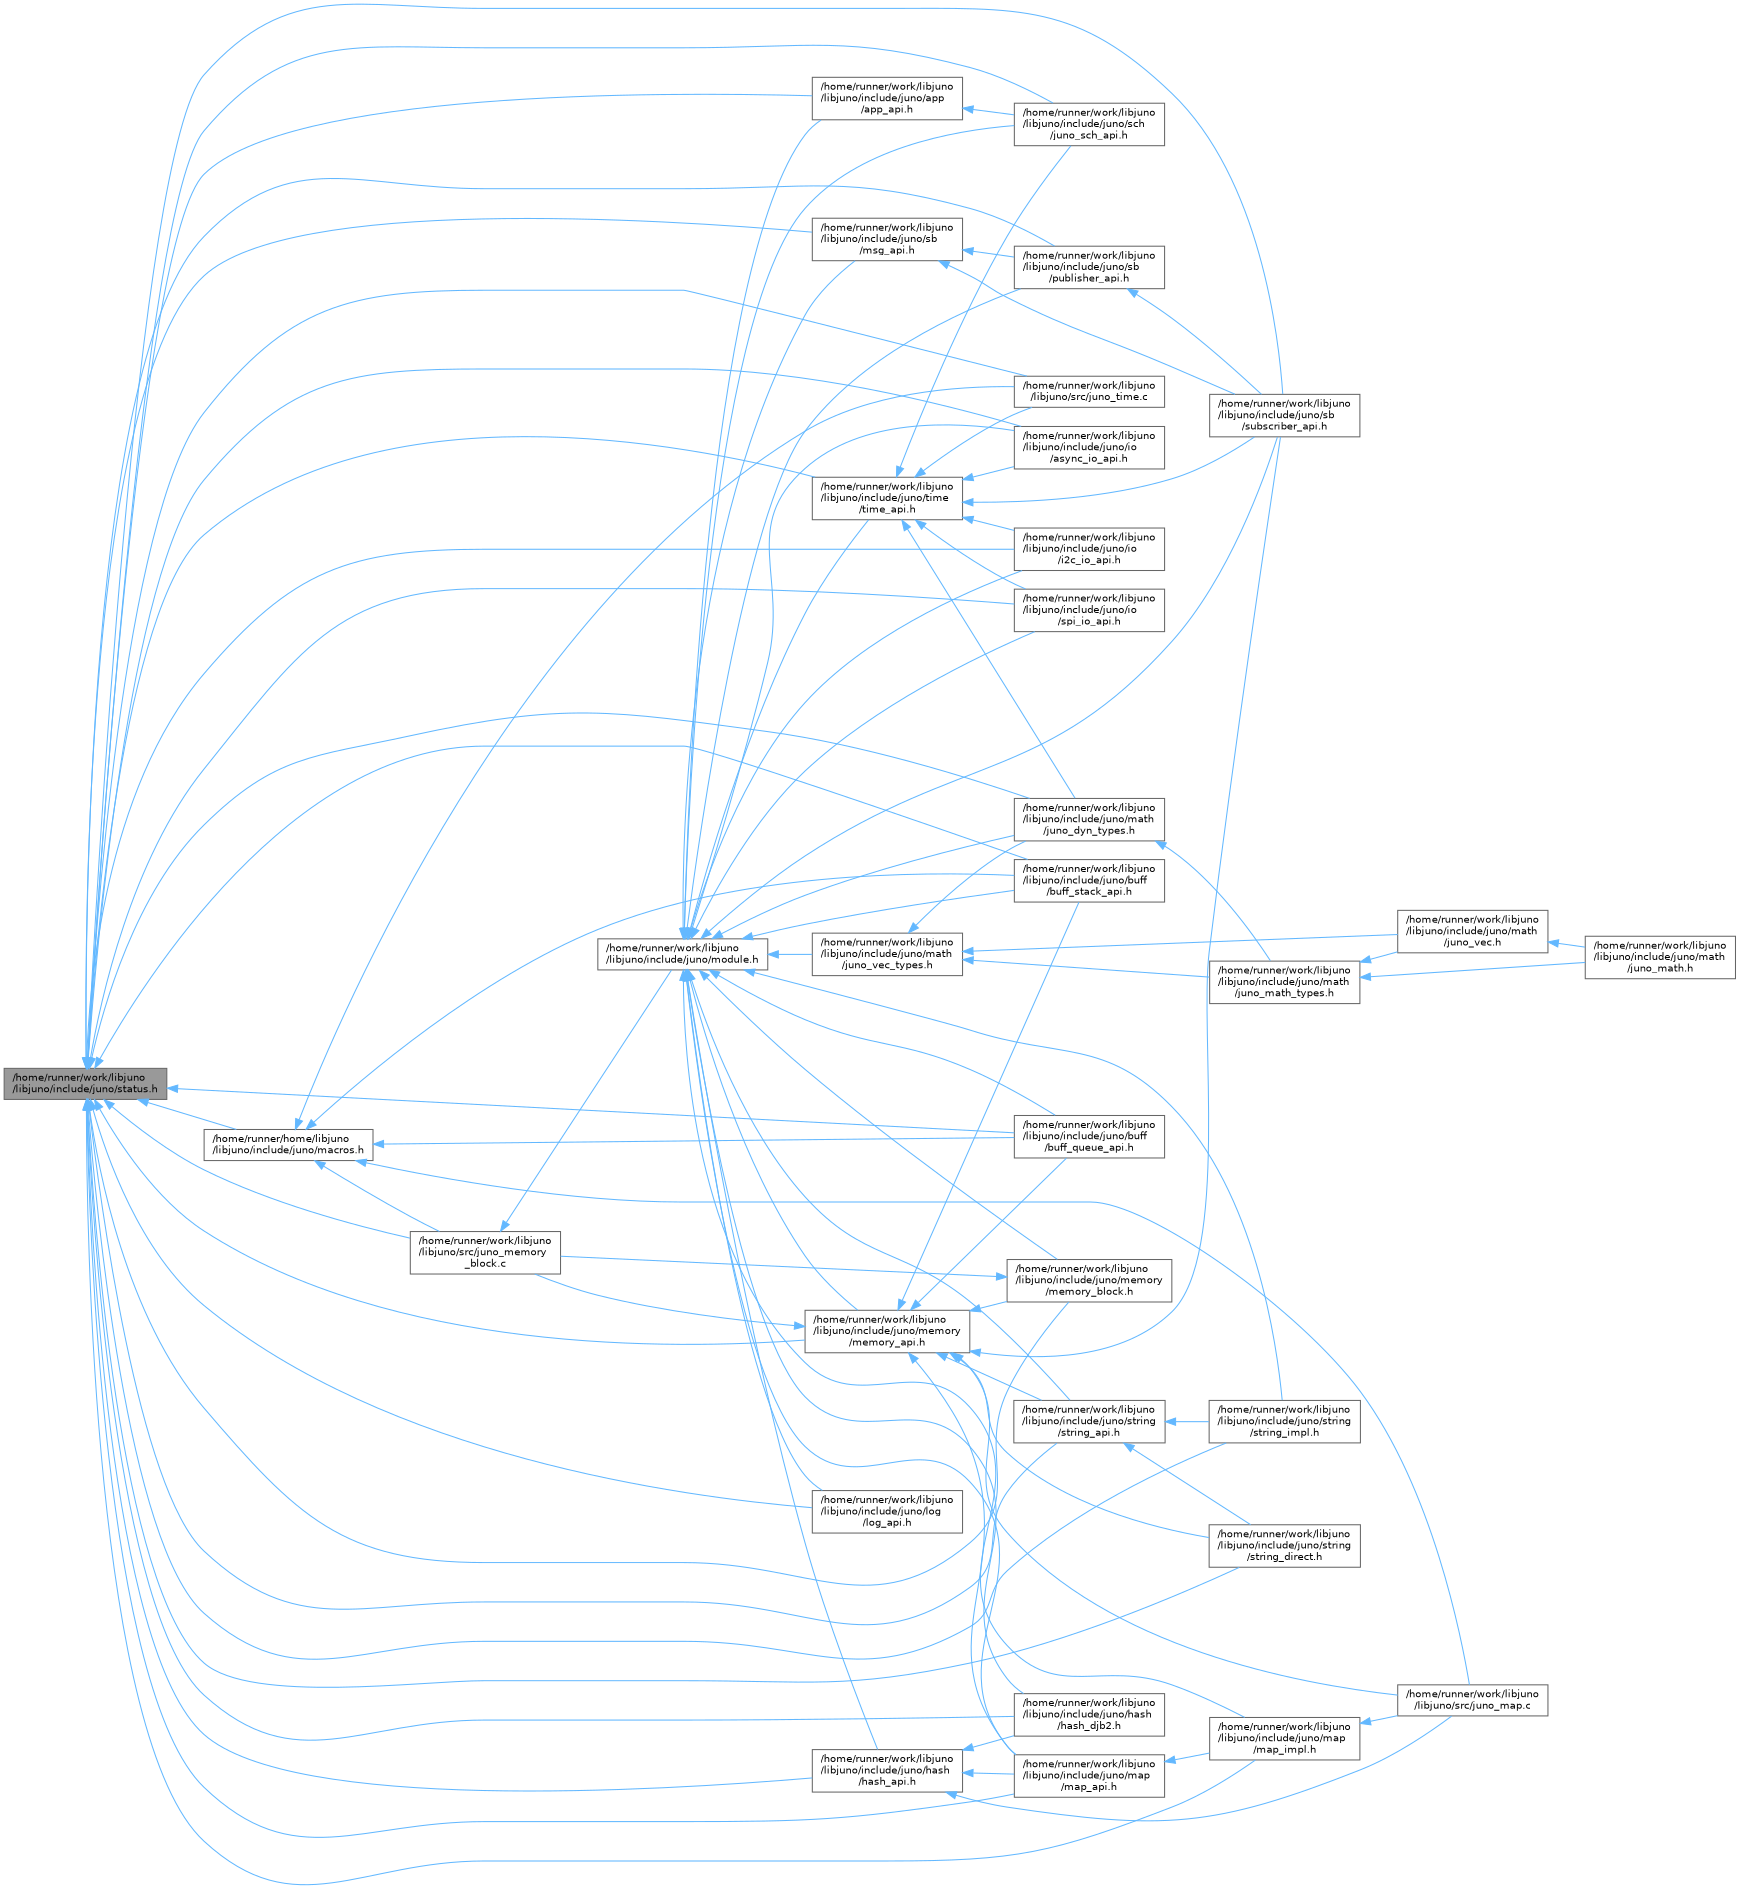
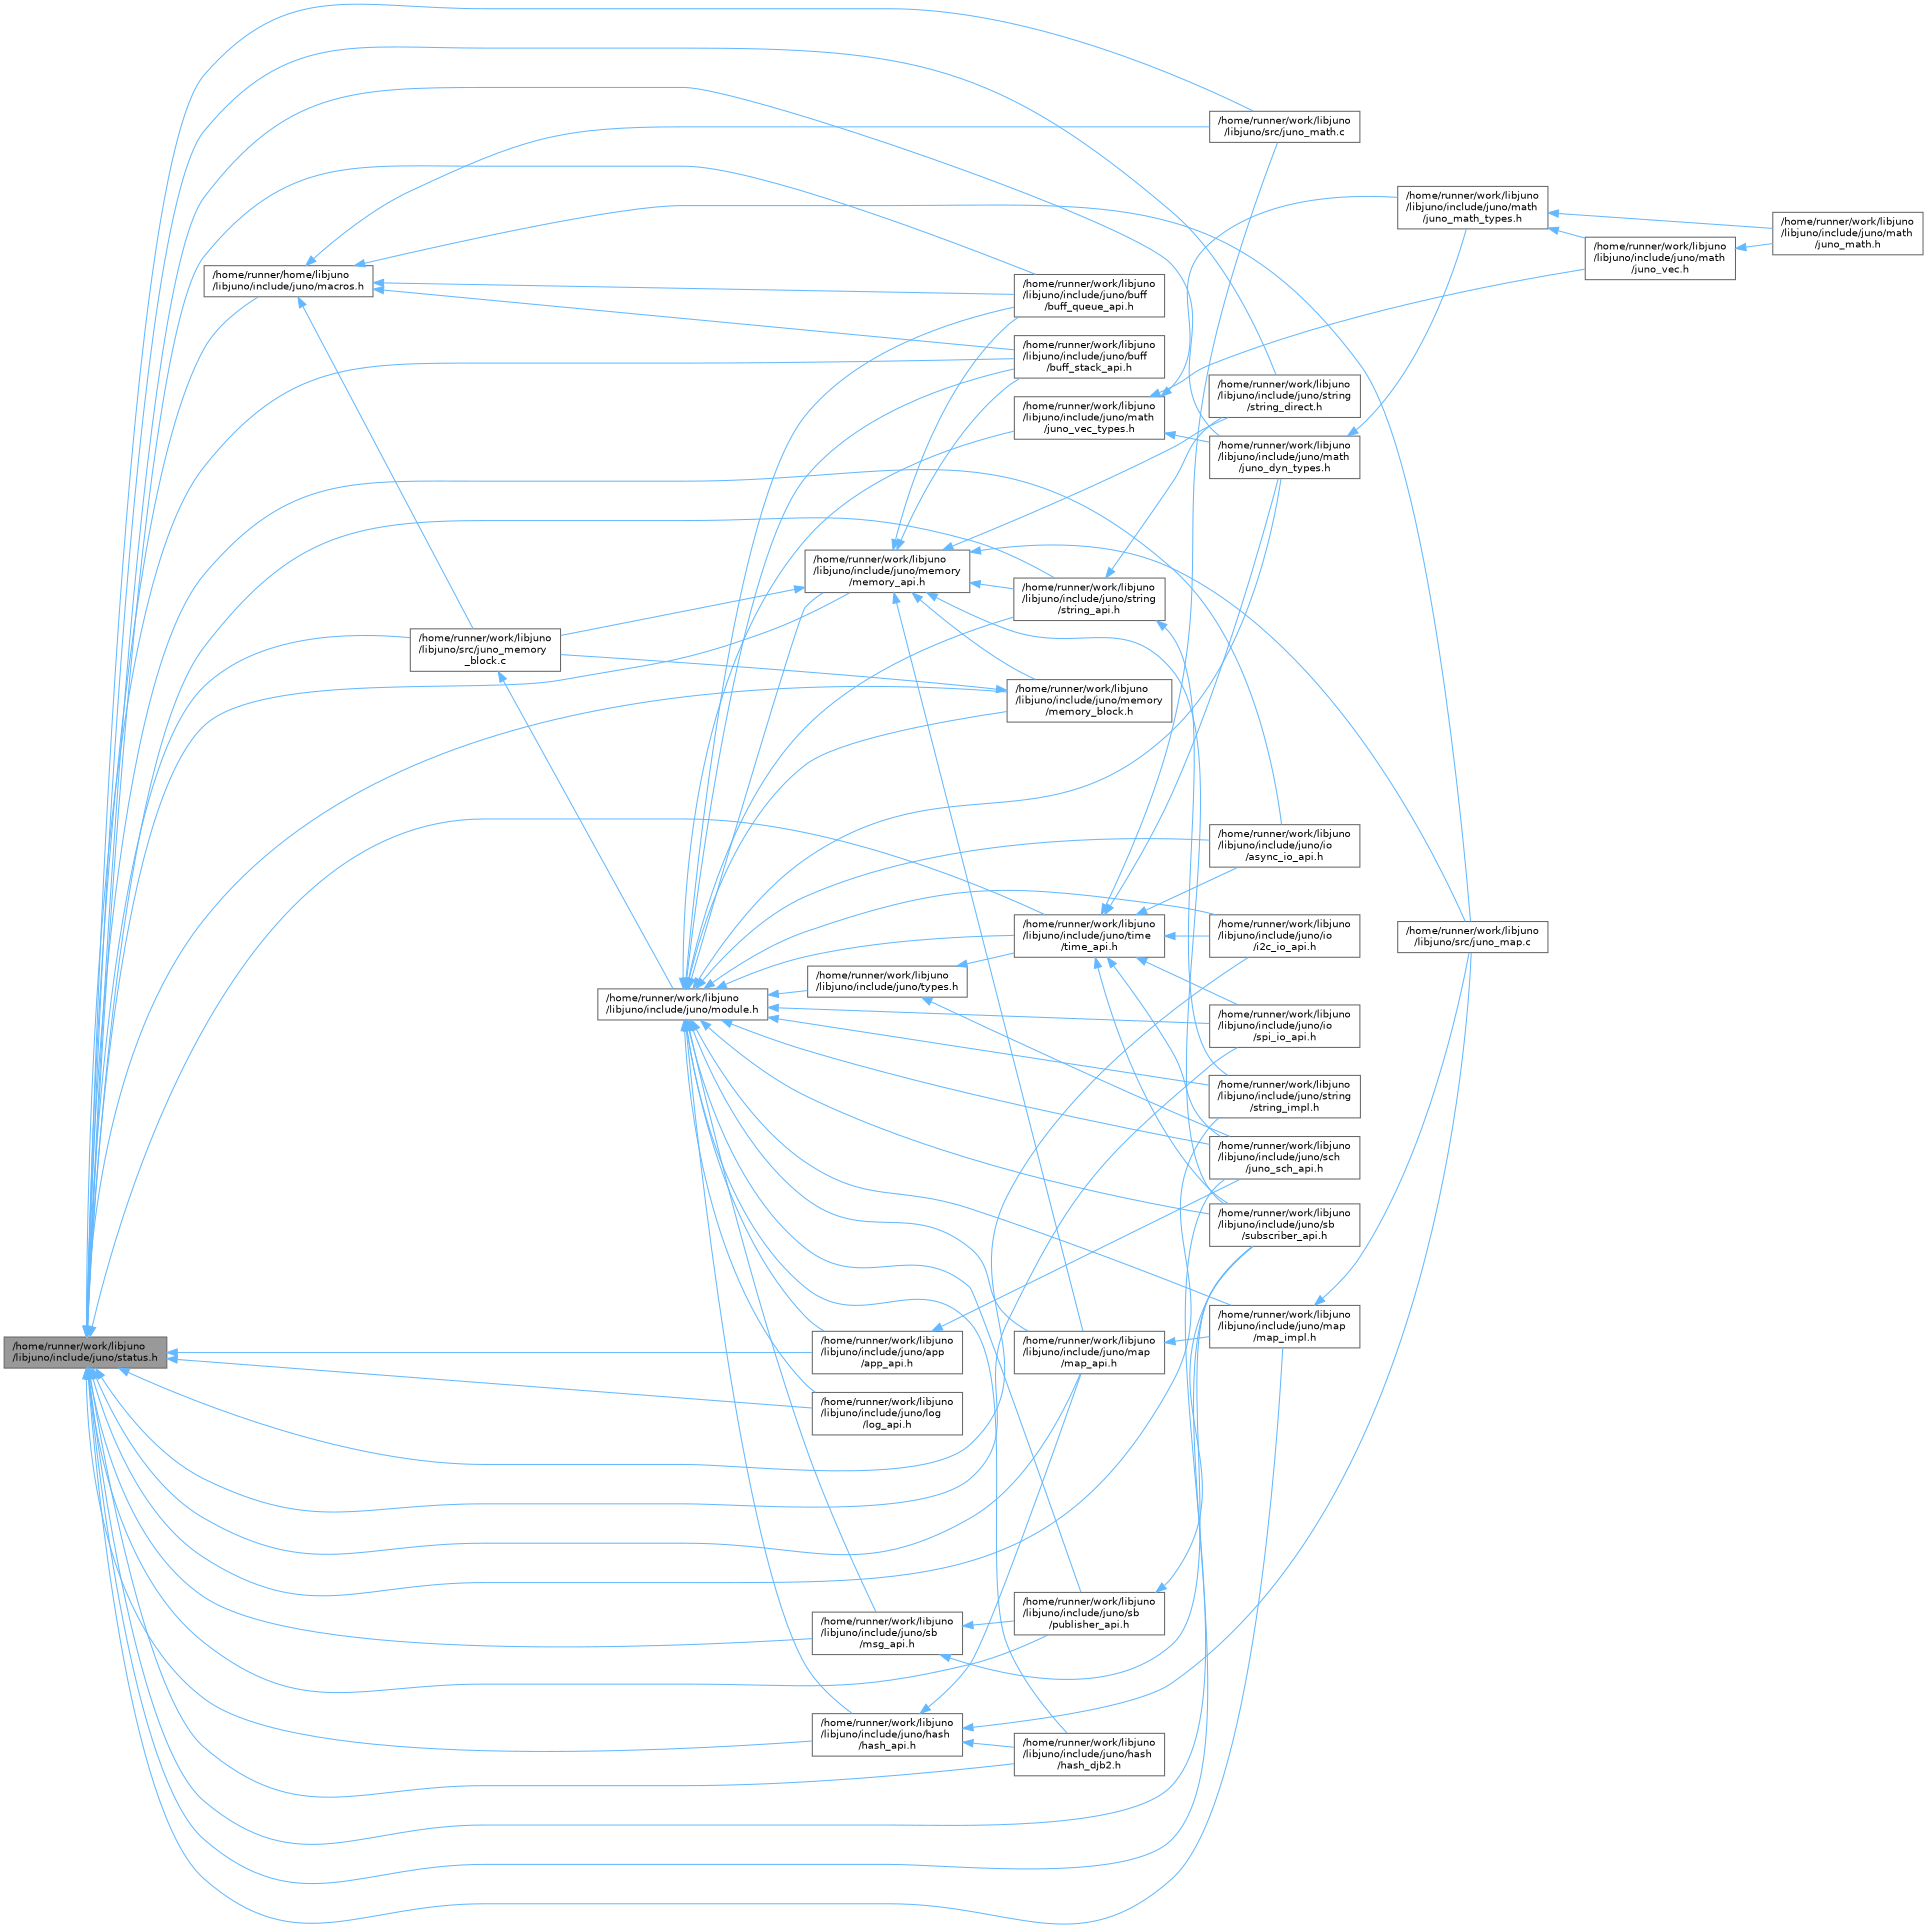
node "/home/runner/work/libjuno /libjuno/src/juno_time.c": label "/home/runner/work/libjuno /libjuno/src/juno_time.c" -> "/home/runner/work/libjuno /libjuno/src/juno_math.c"
node "/home/runner/work/libjuno /libjuno/include/juno/types.h": added
